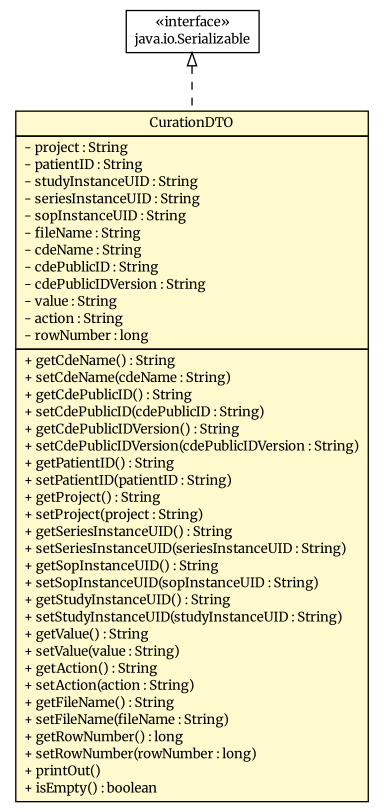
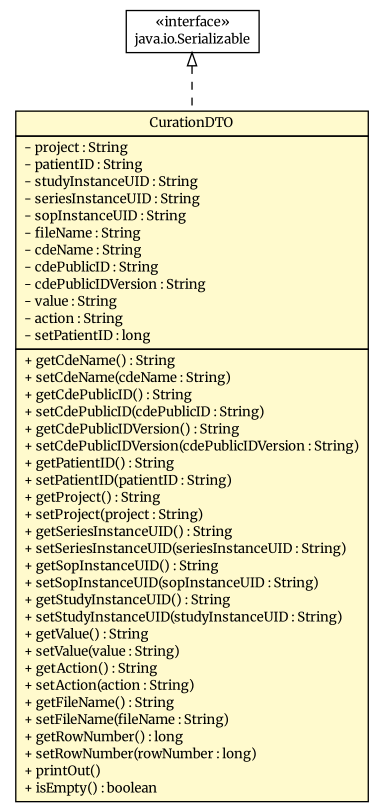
node "CurationDTO": text "- rowNumber : long" -> "- setPatientID : long"
